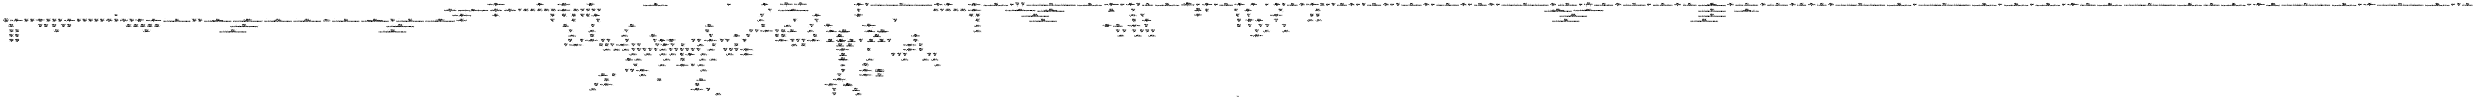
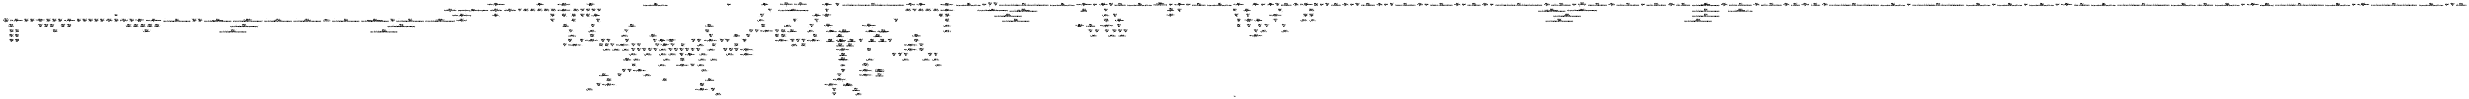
node "NodeID: 4": added
